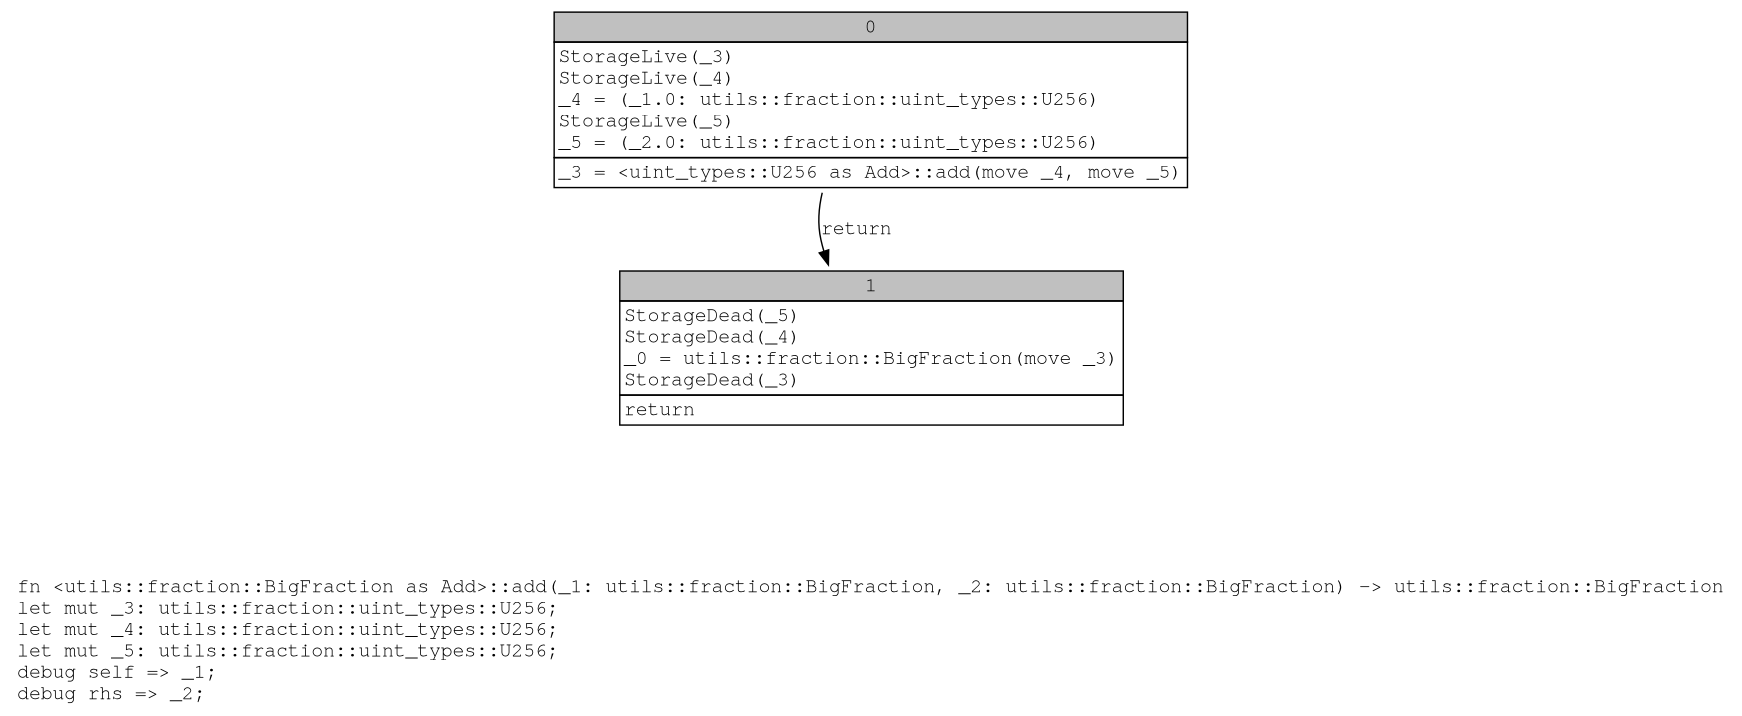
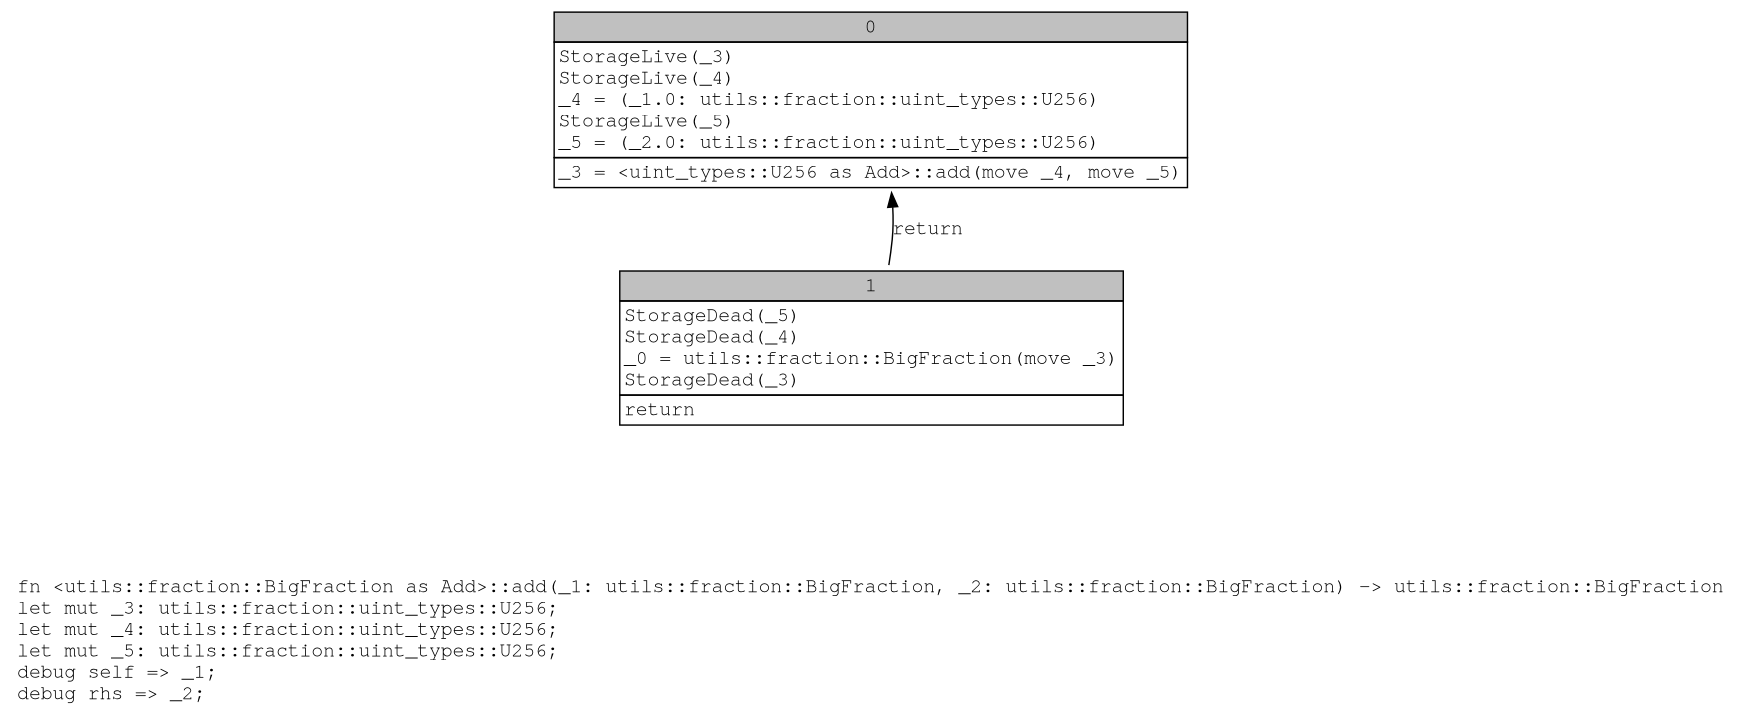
edge "0" -> "1": reversed
